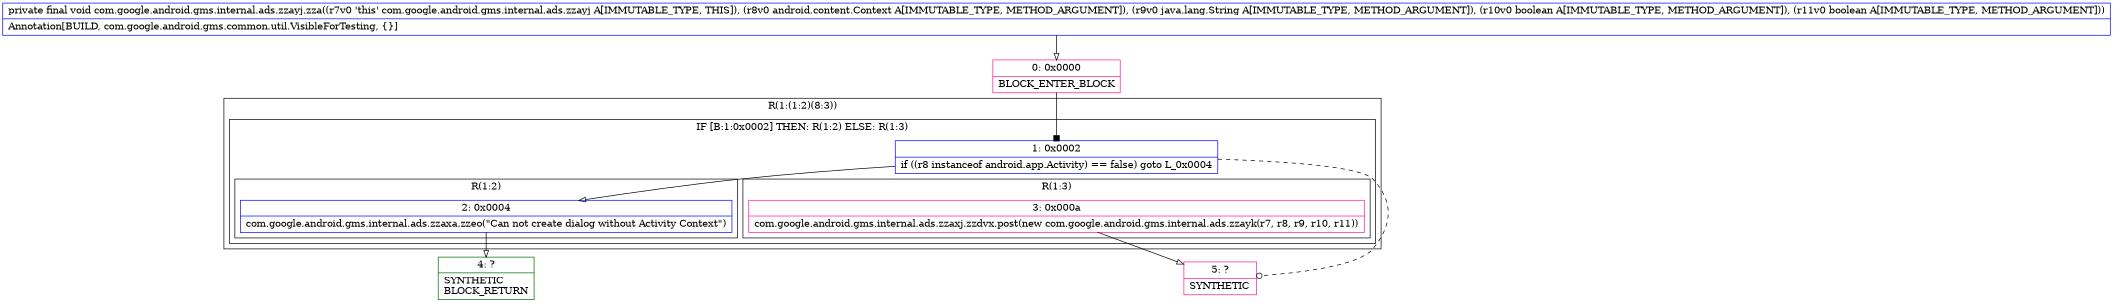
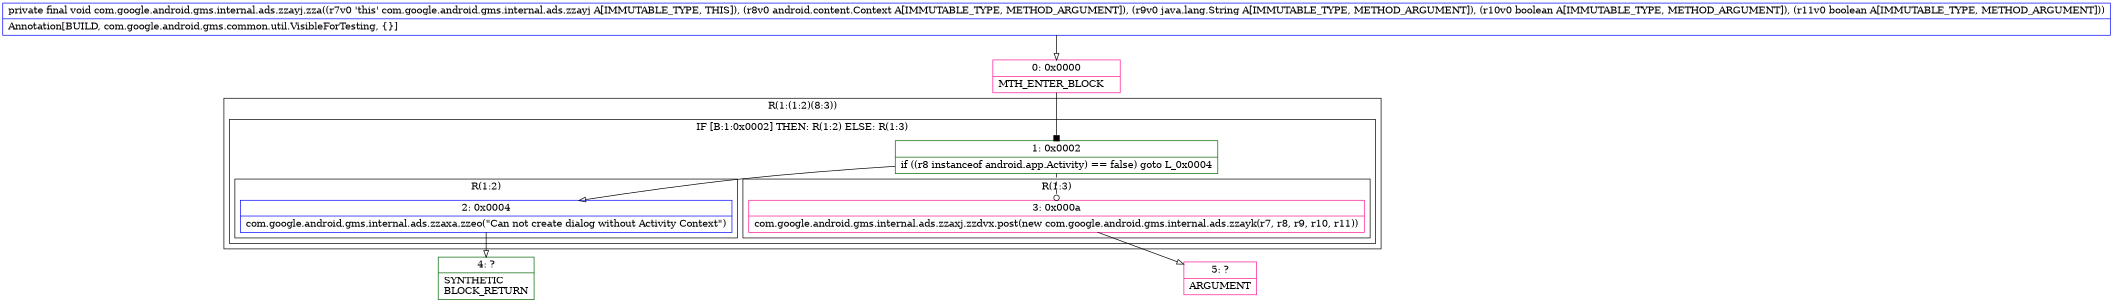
node "0: 0x0000": text "BLOCK_ENTER_BLOCK" -> "MTH_ENTER_BLOCK"
node "1: 0x0002": color blue -> darkgreen
edge "1: 0x0002" -> "5: ?": now "1: 0x0002" -> "3: 0x000a"
node "5: ?": text "SYNTHETIC" -> "ARGUMENT"
